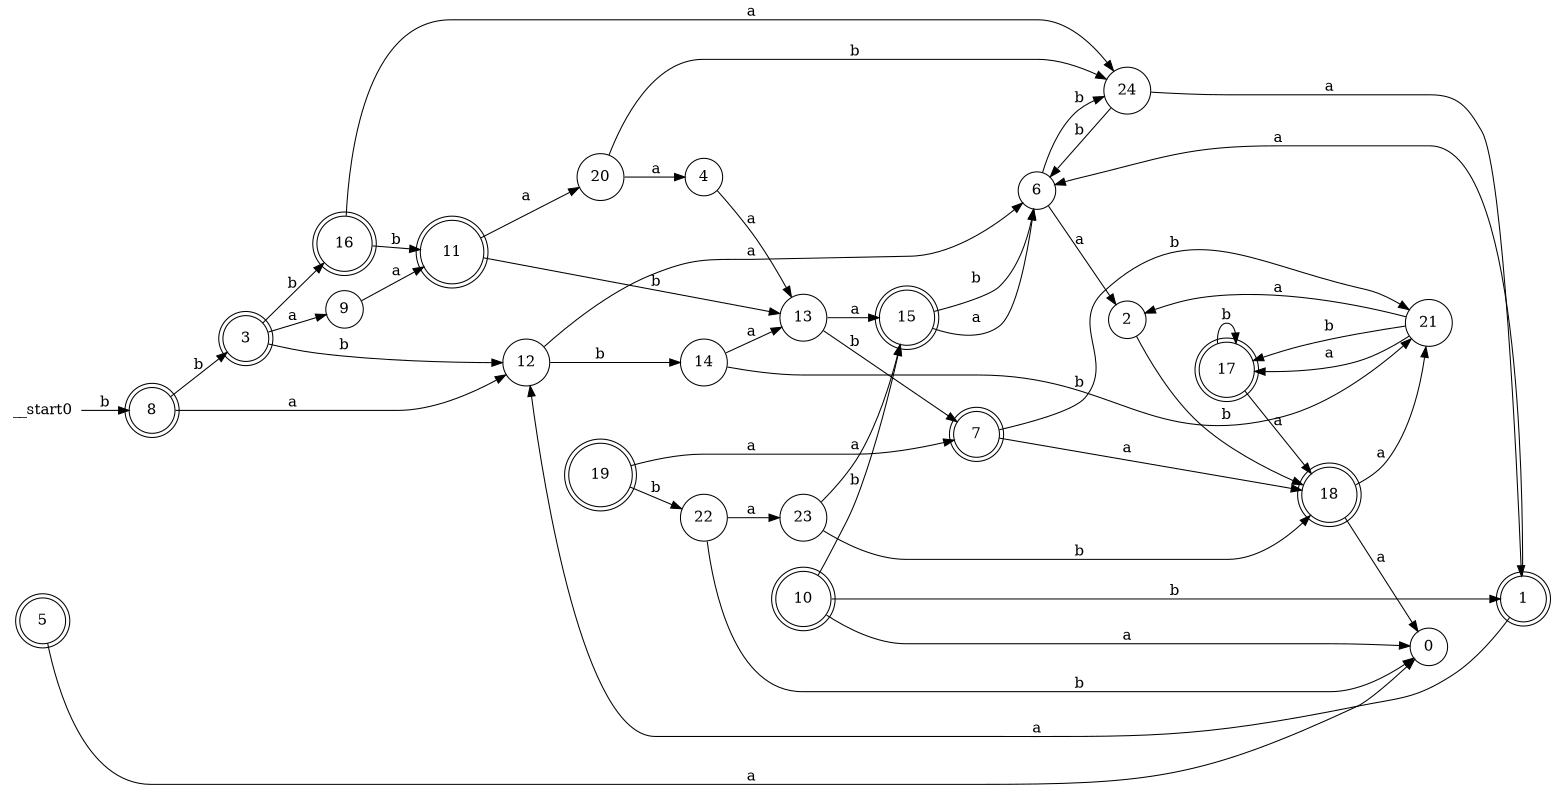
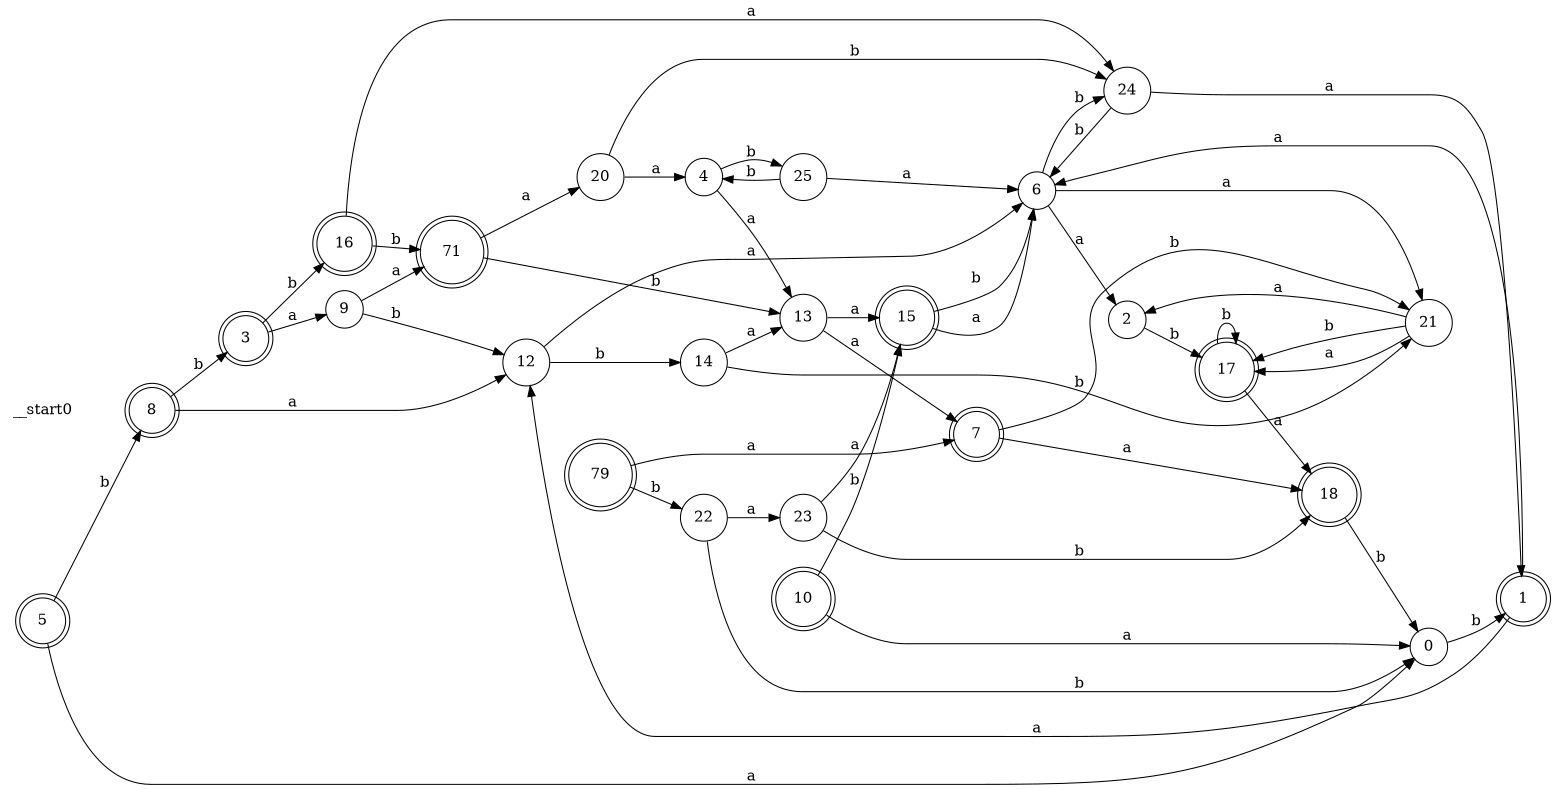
node "25": added
node "11": label "11" -> "71"
edge "13" -> "7": label "b" -> "a"
edge "3" -> "12": now "9" -> "12"
edge "__start0" -> "8": now "5" -> "8"
edge "2" -> "18": now "2" -> "17"
edge "18" -> "21": now "6" -> "21"
node "19": label "19" -> "79"
edge "18" -> "0": label "a" -> "b"
edge "10" -> "1": now "0" -> "1"
